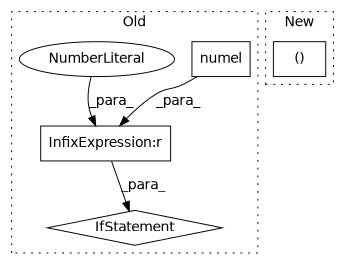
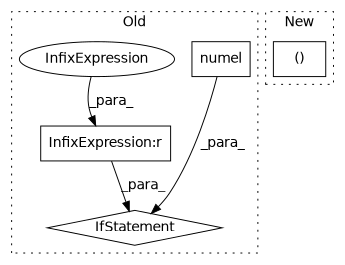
node "NumberLiteral": label "NumberLiteral" -> "InfixExpression"
edge "numel" -> "InfixExpression:r": now "numel" -> "IfStatement"
